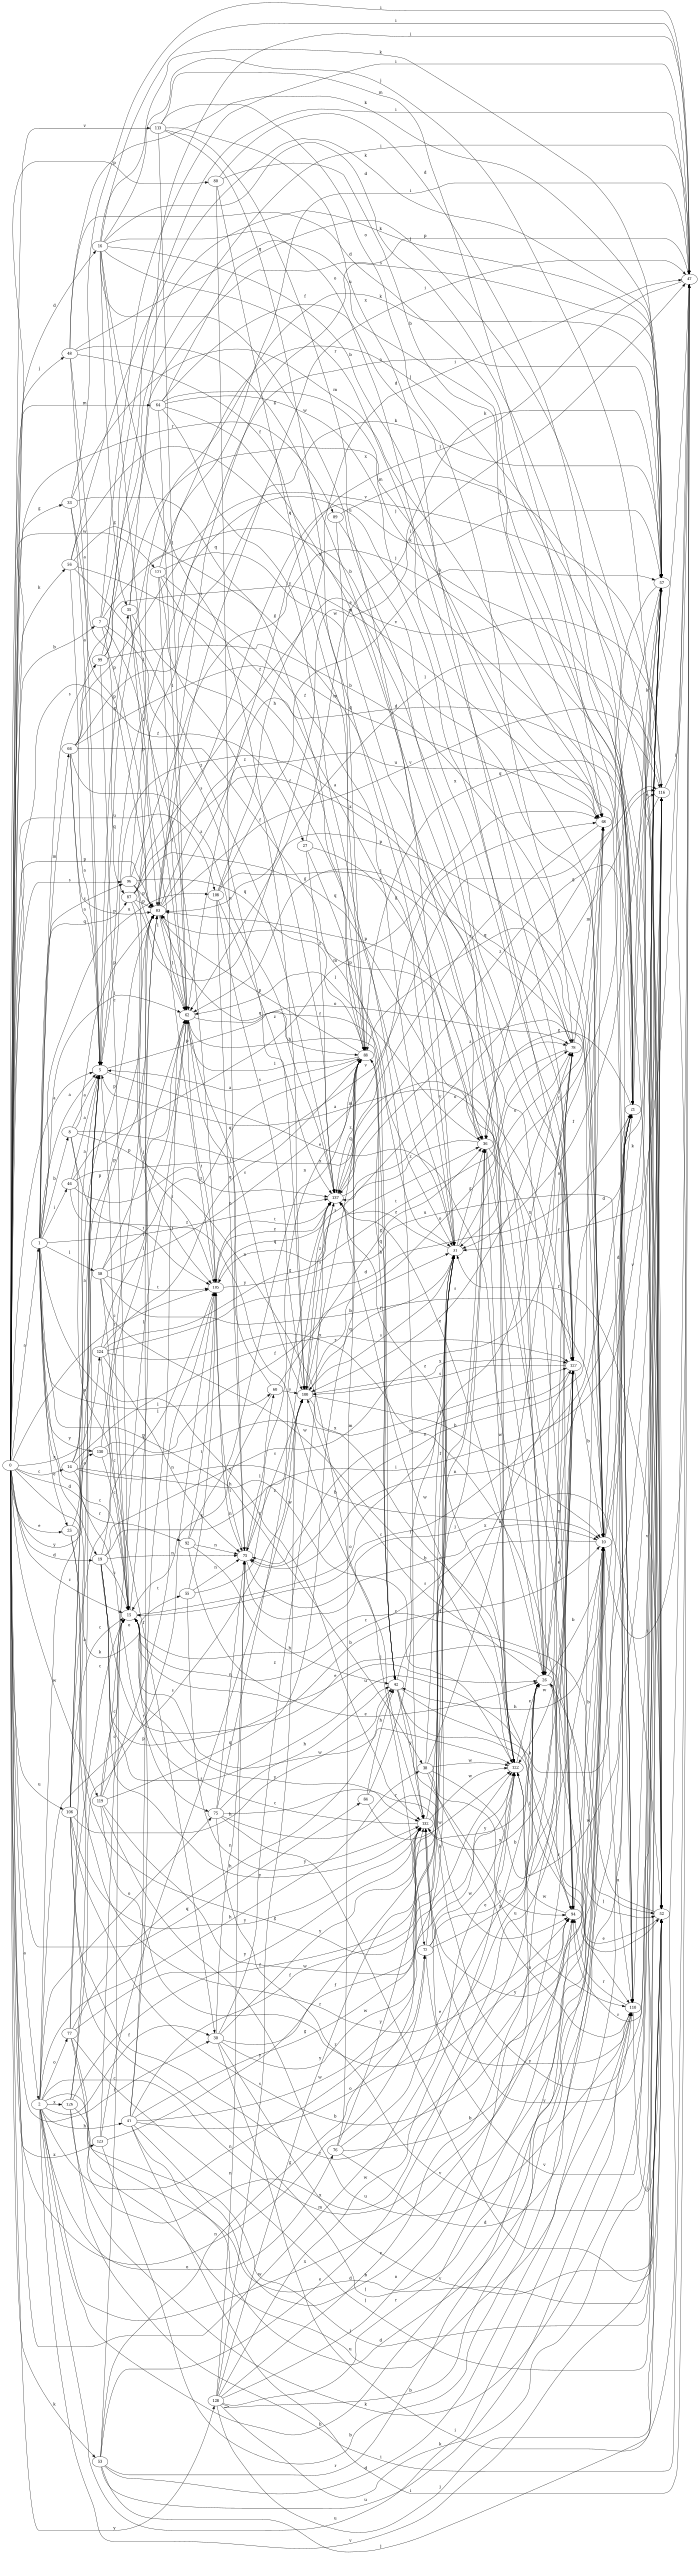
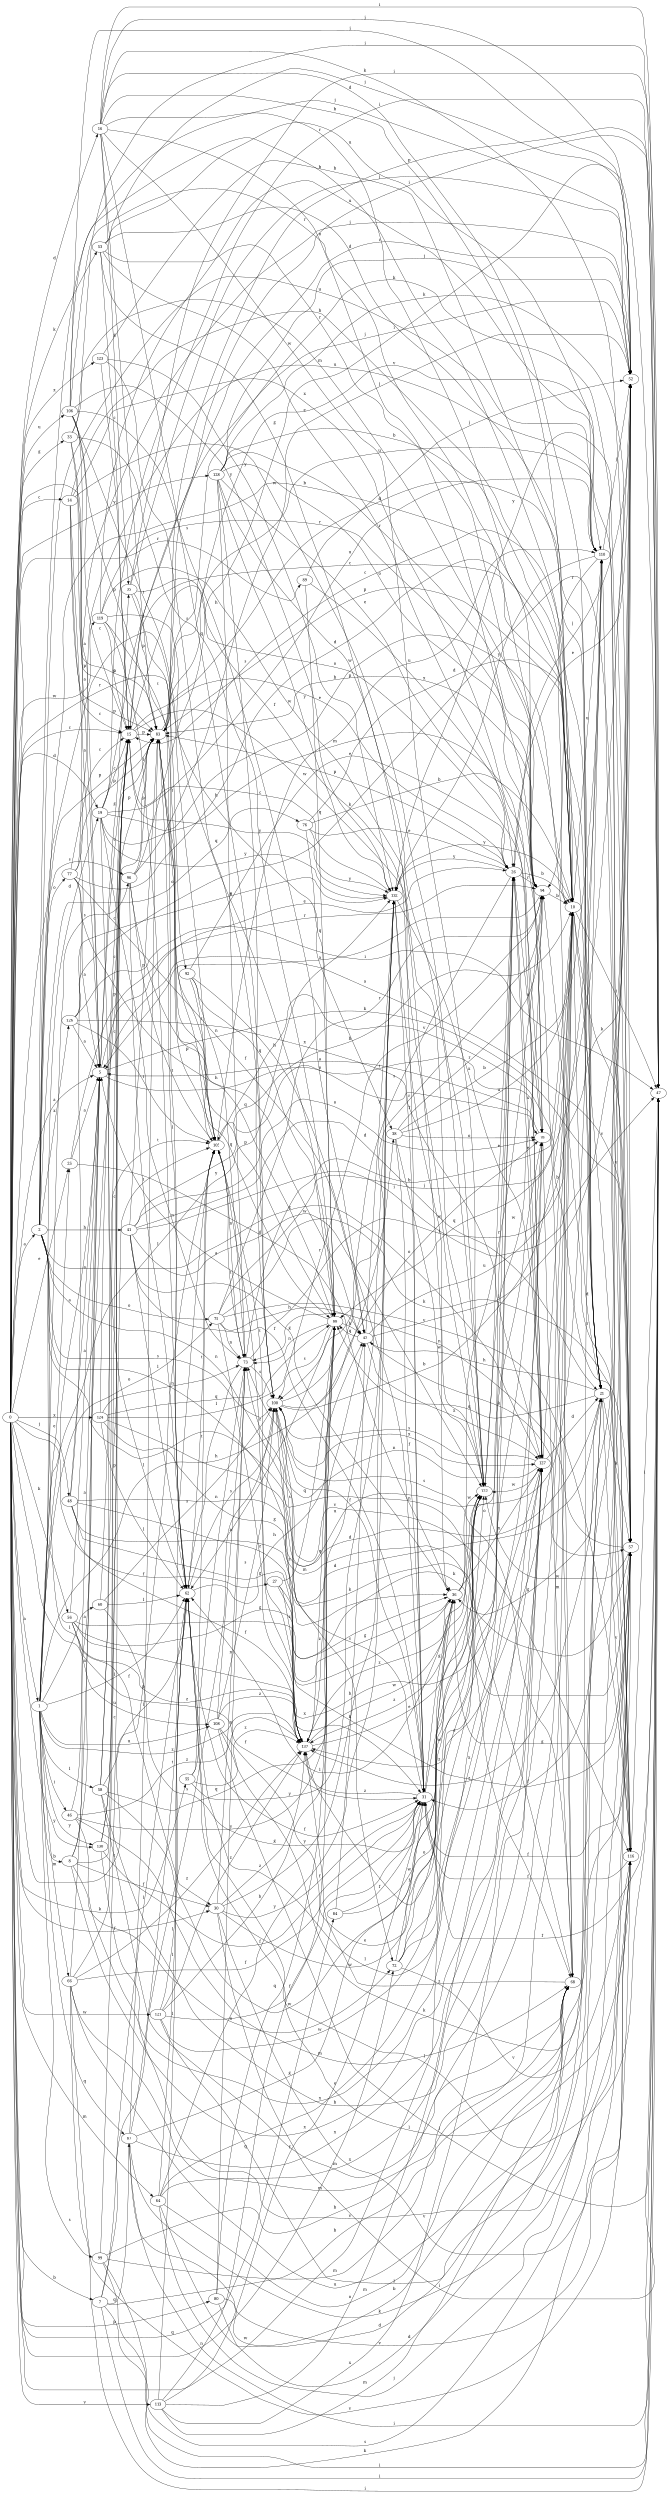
edge "73" -> "60": now "73" -> "62"
